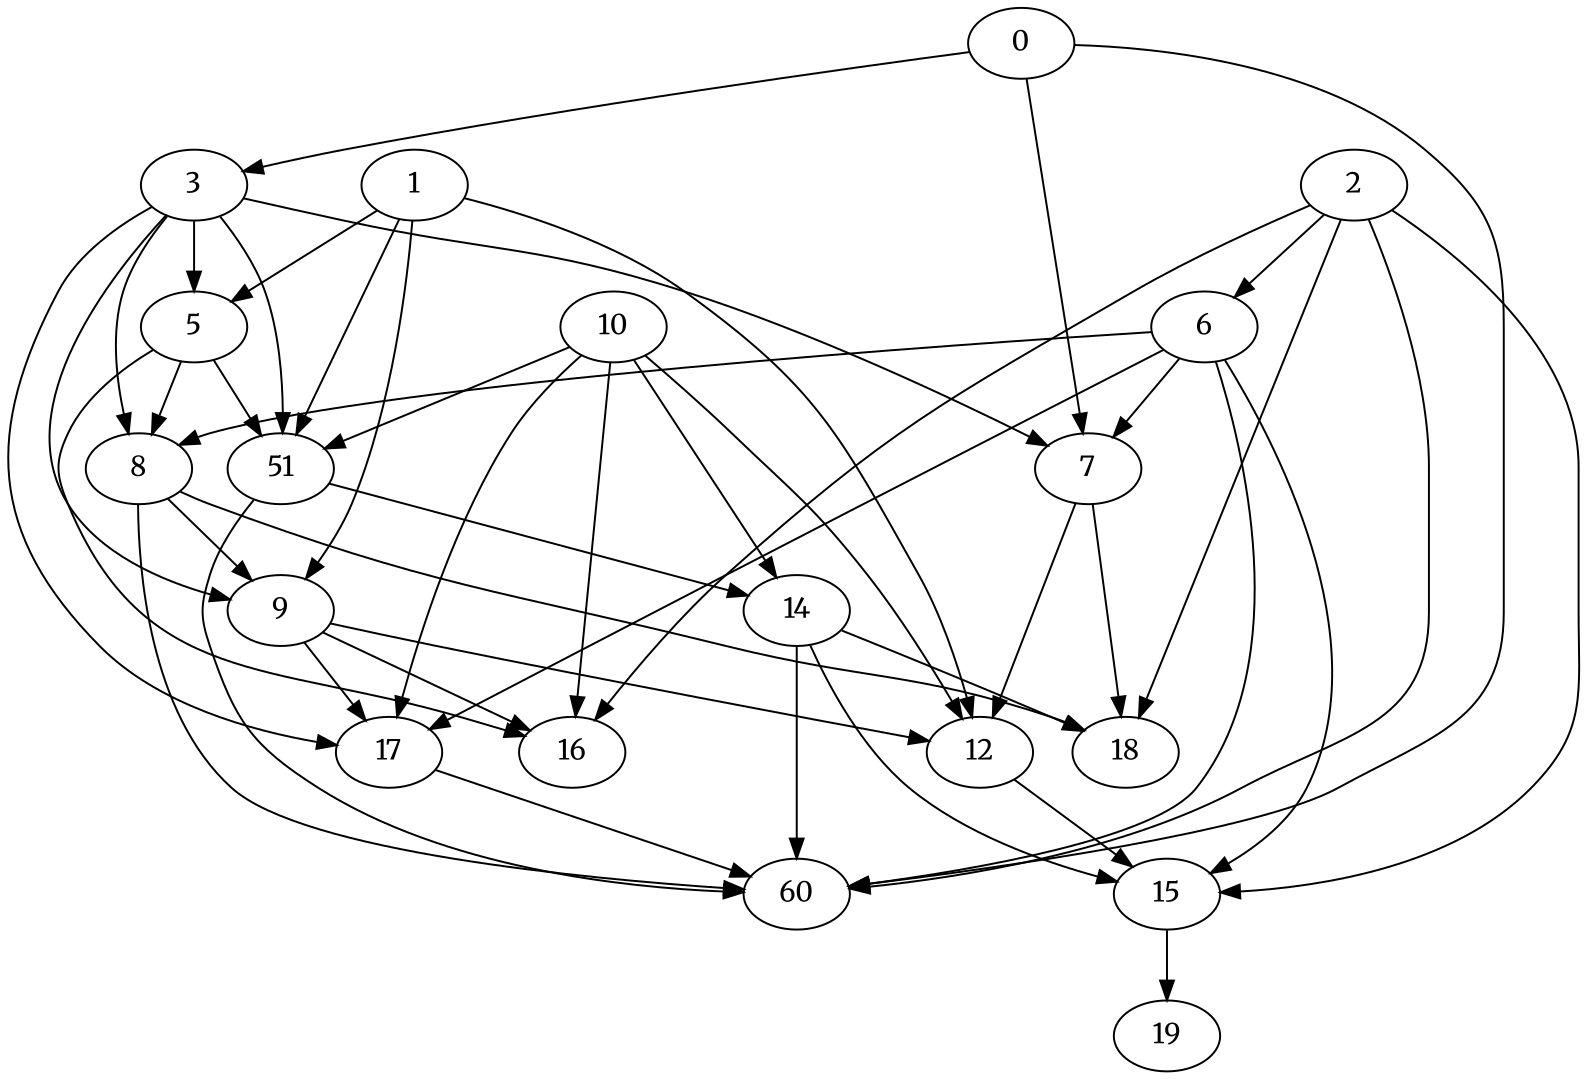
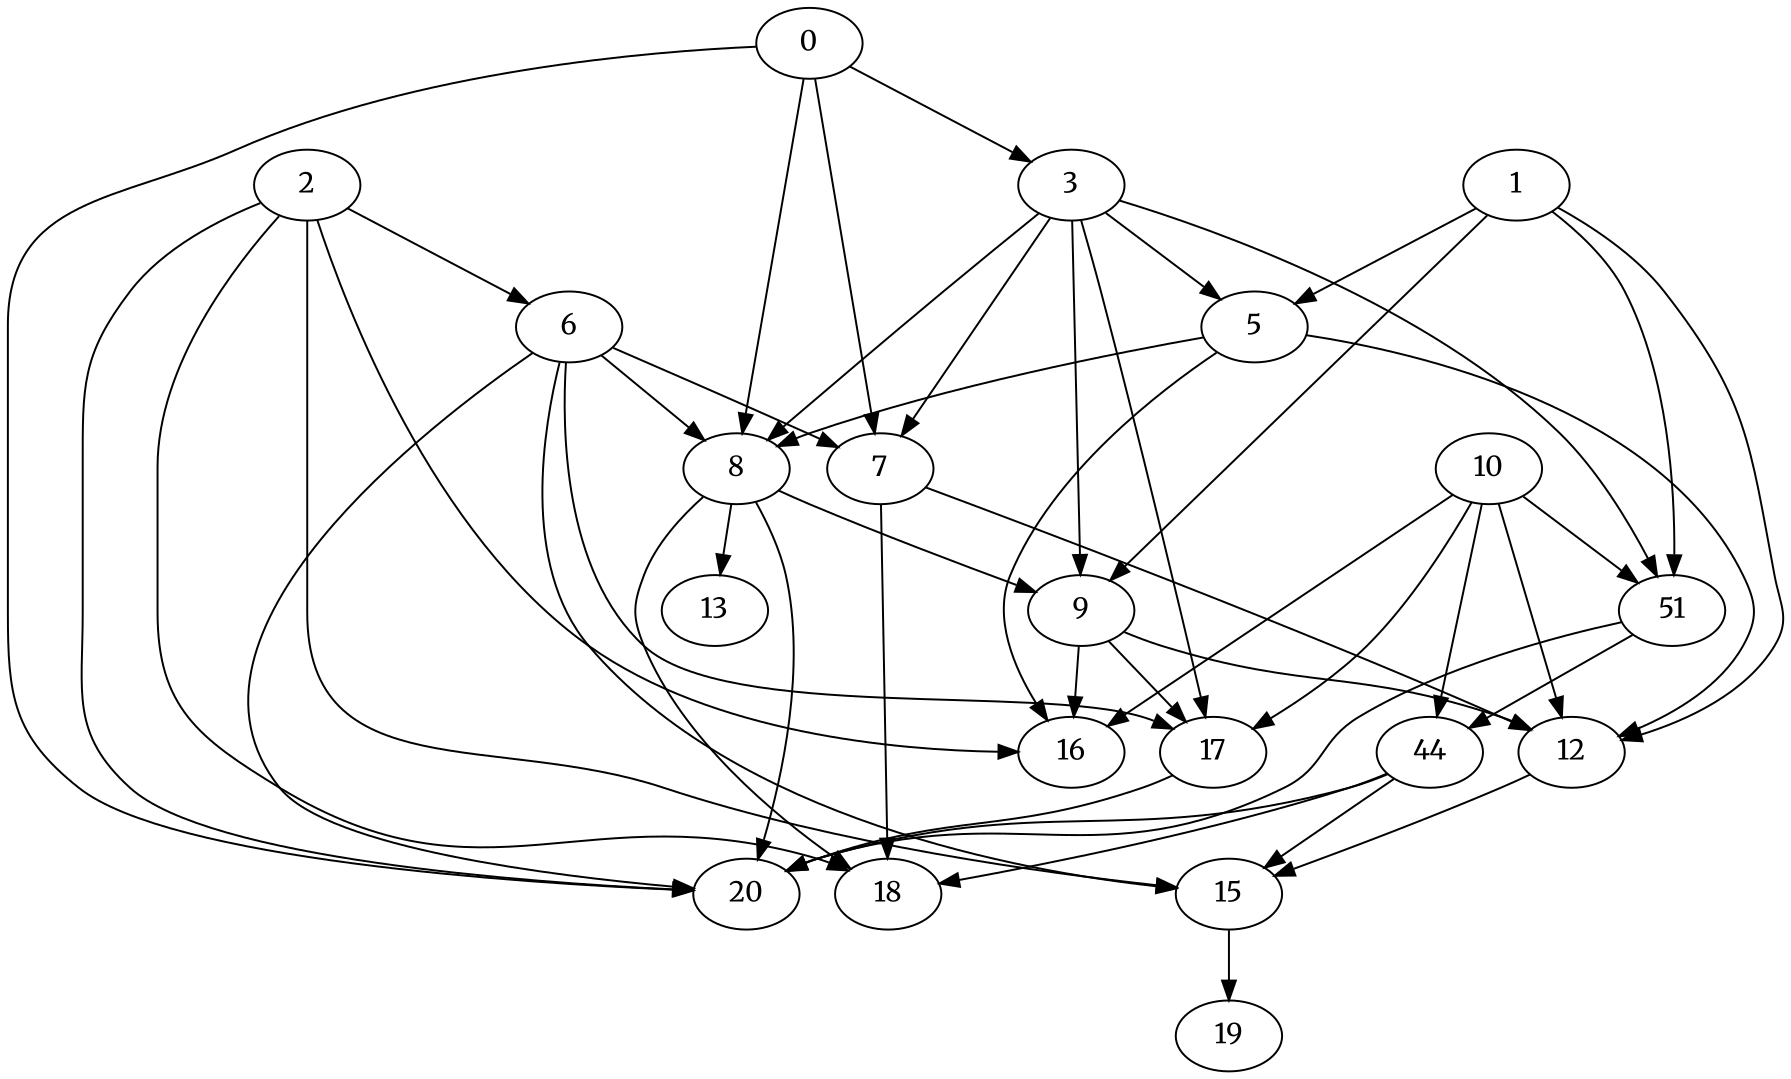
edge "0" -> "8": added
edge "5" -> "51": now "5" -> "12"
node "13": added
node "14": label "14" -> "44"
node "60": label "60" -> "20"
